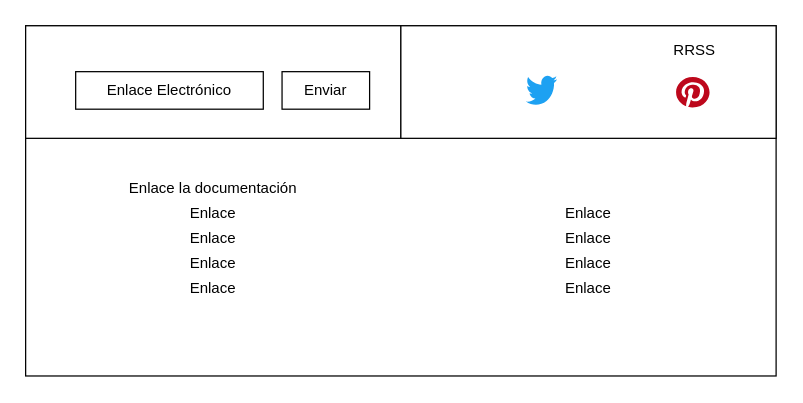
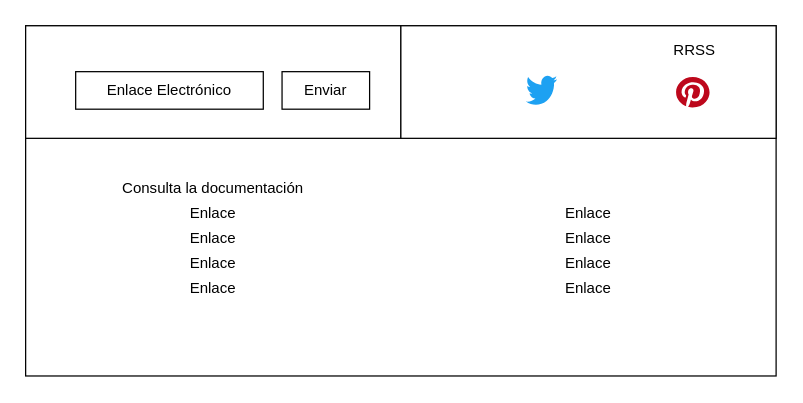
node "Enlace la documentación": label "Enlace la documentación" -> "Consulta la documentación"
